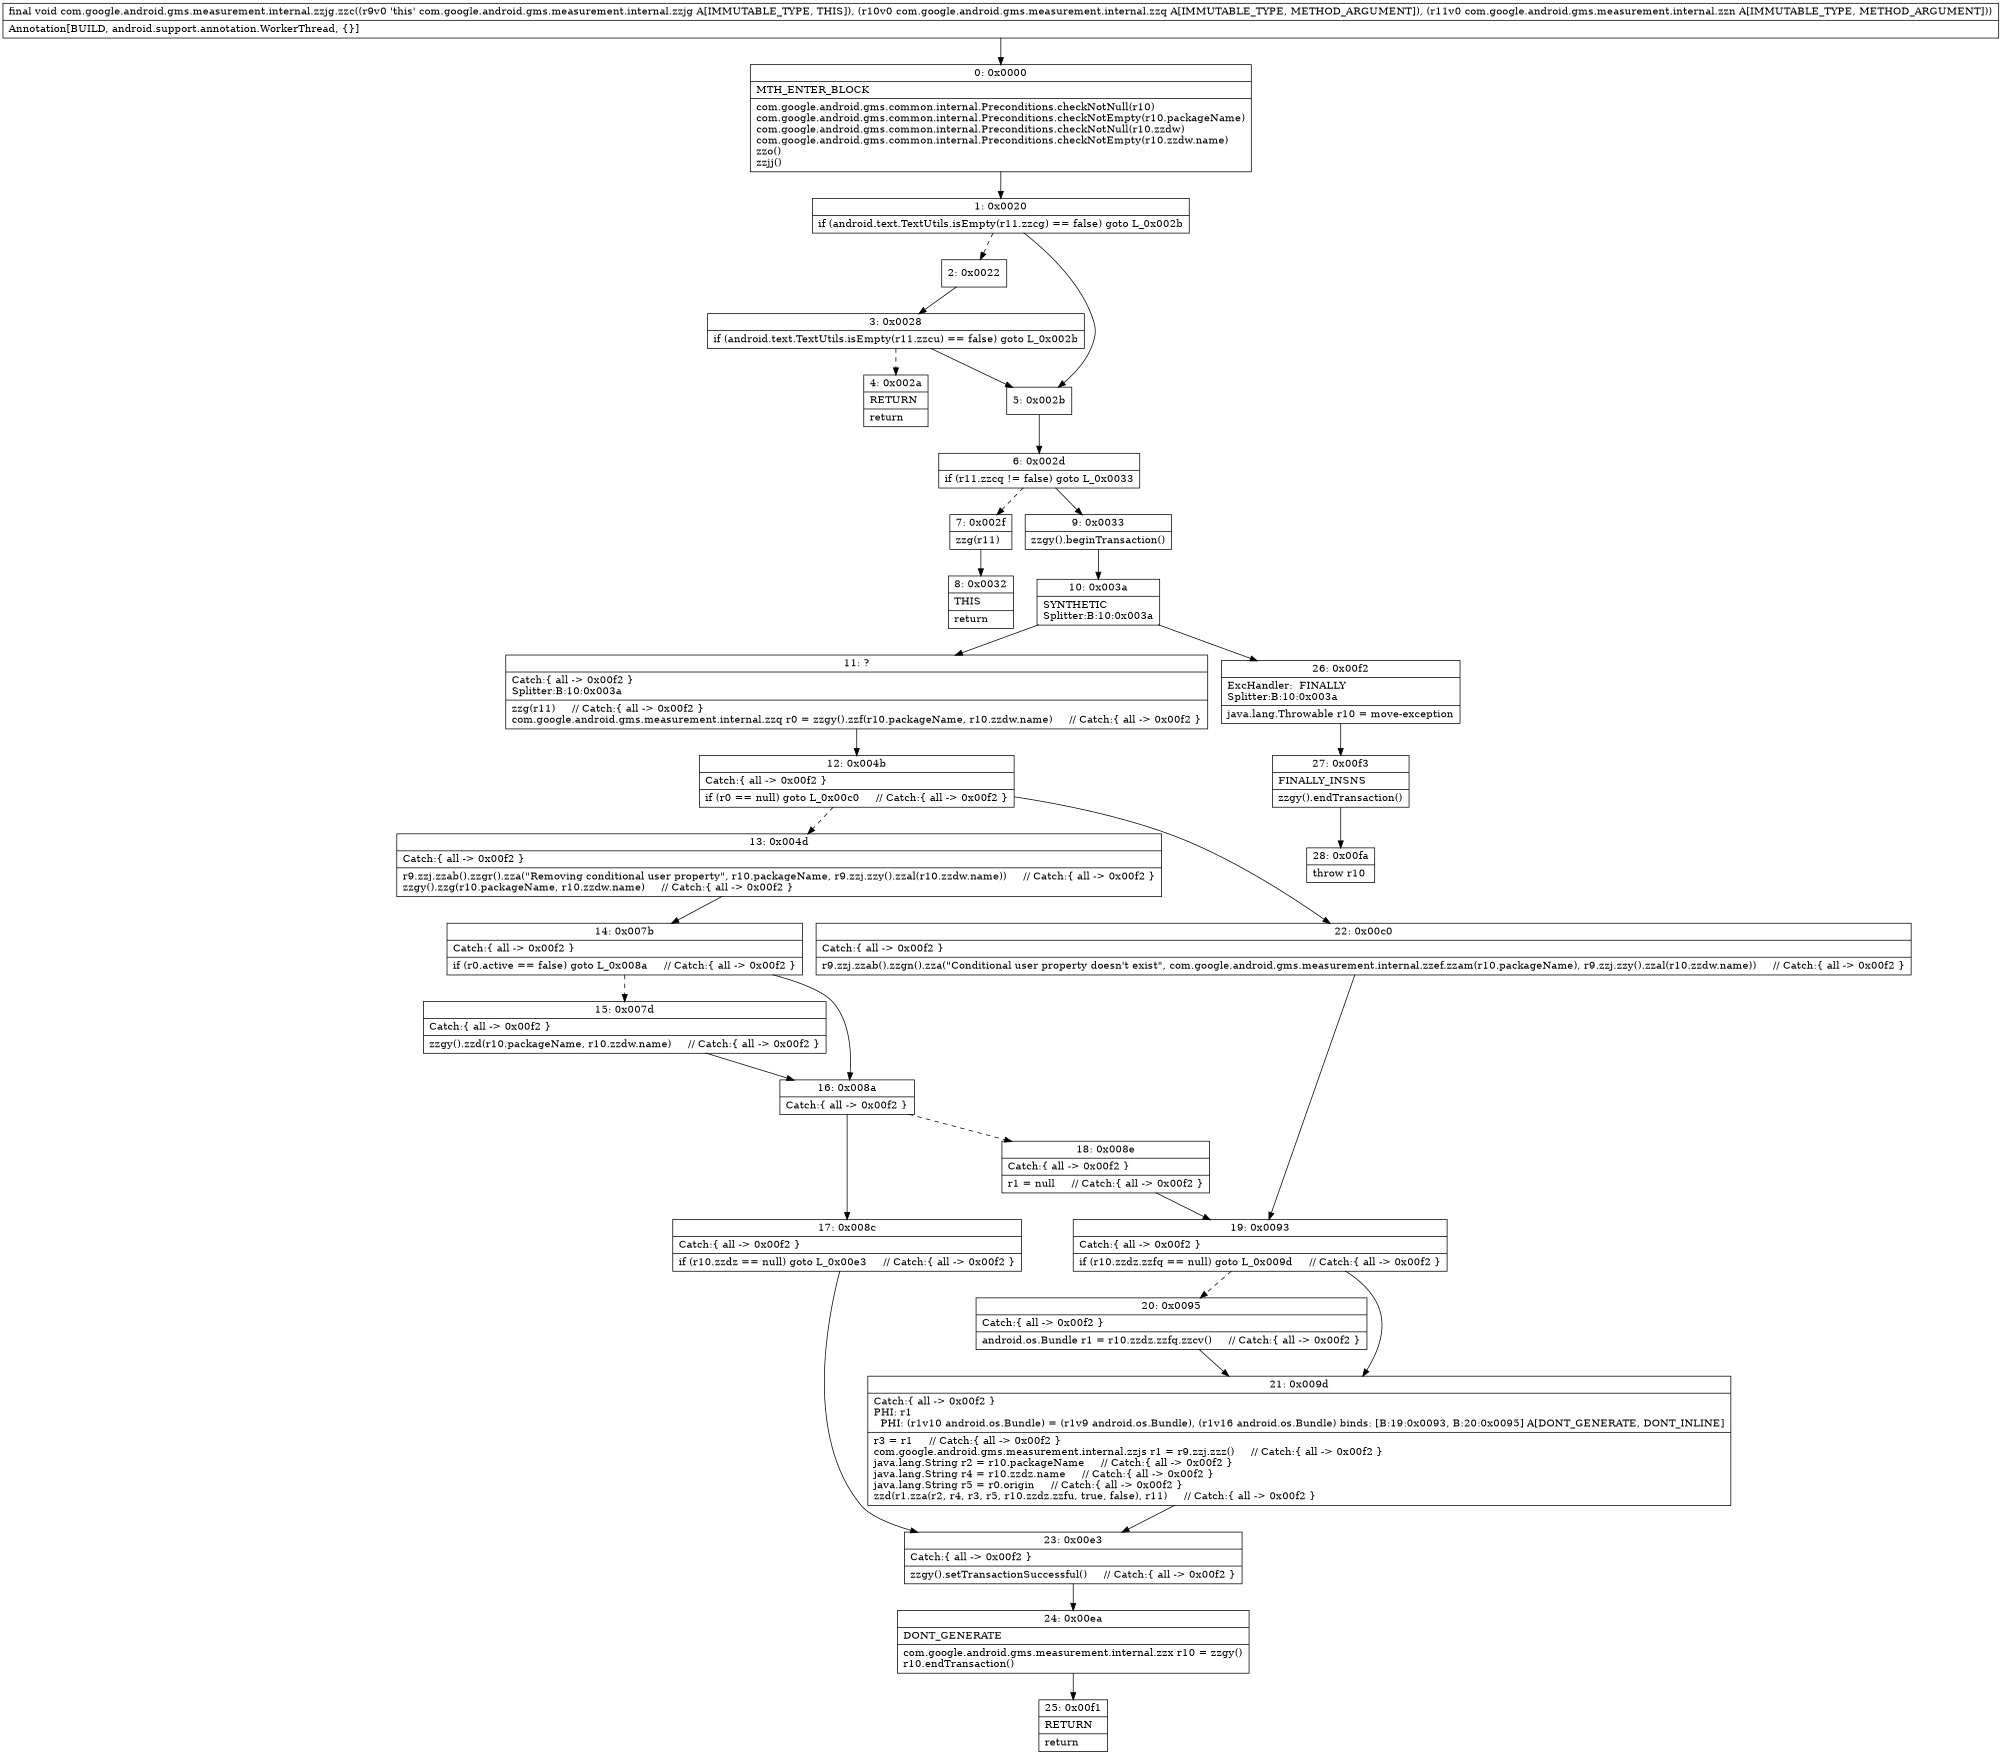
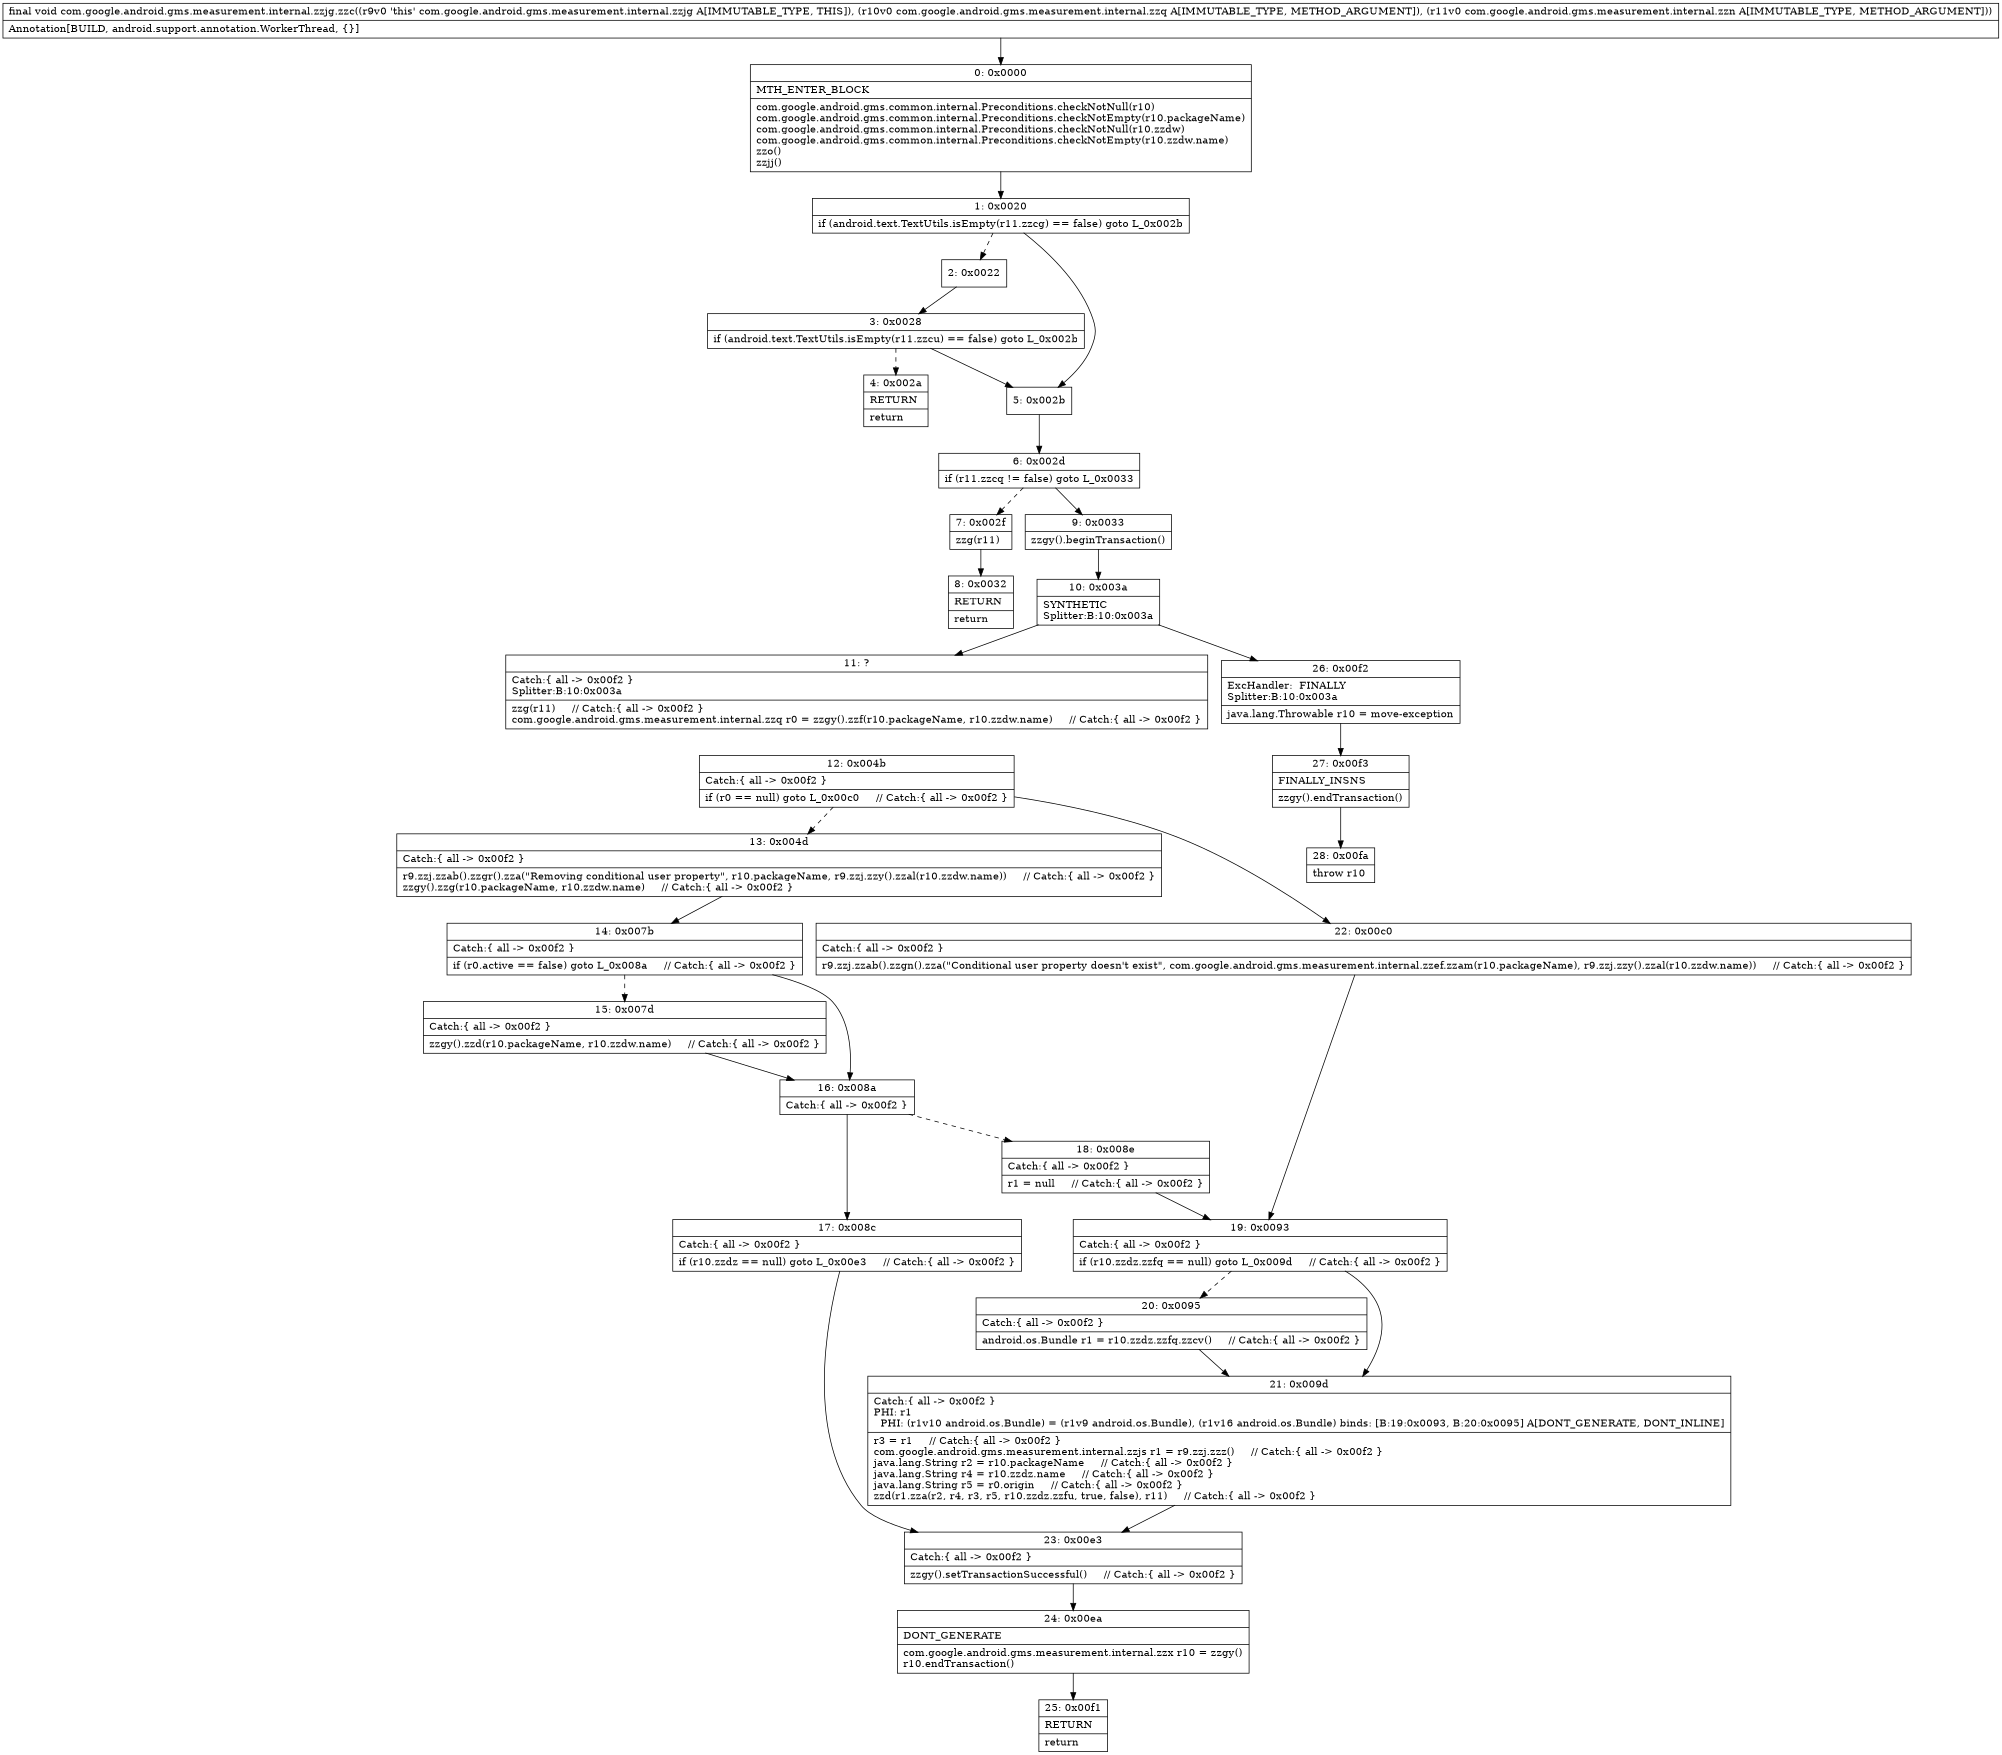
node "8: 0x0032": text "THIS" -> "RETURN"
edge "11: ?" -> "12: 0x004b": removed
